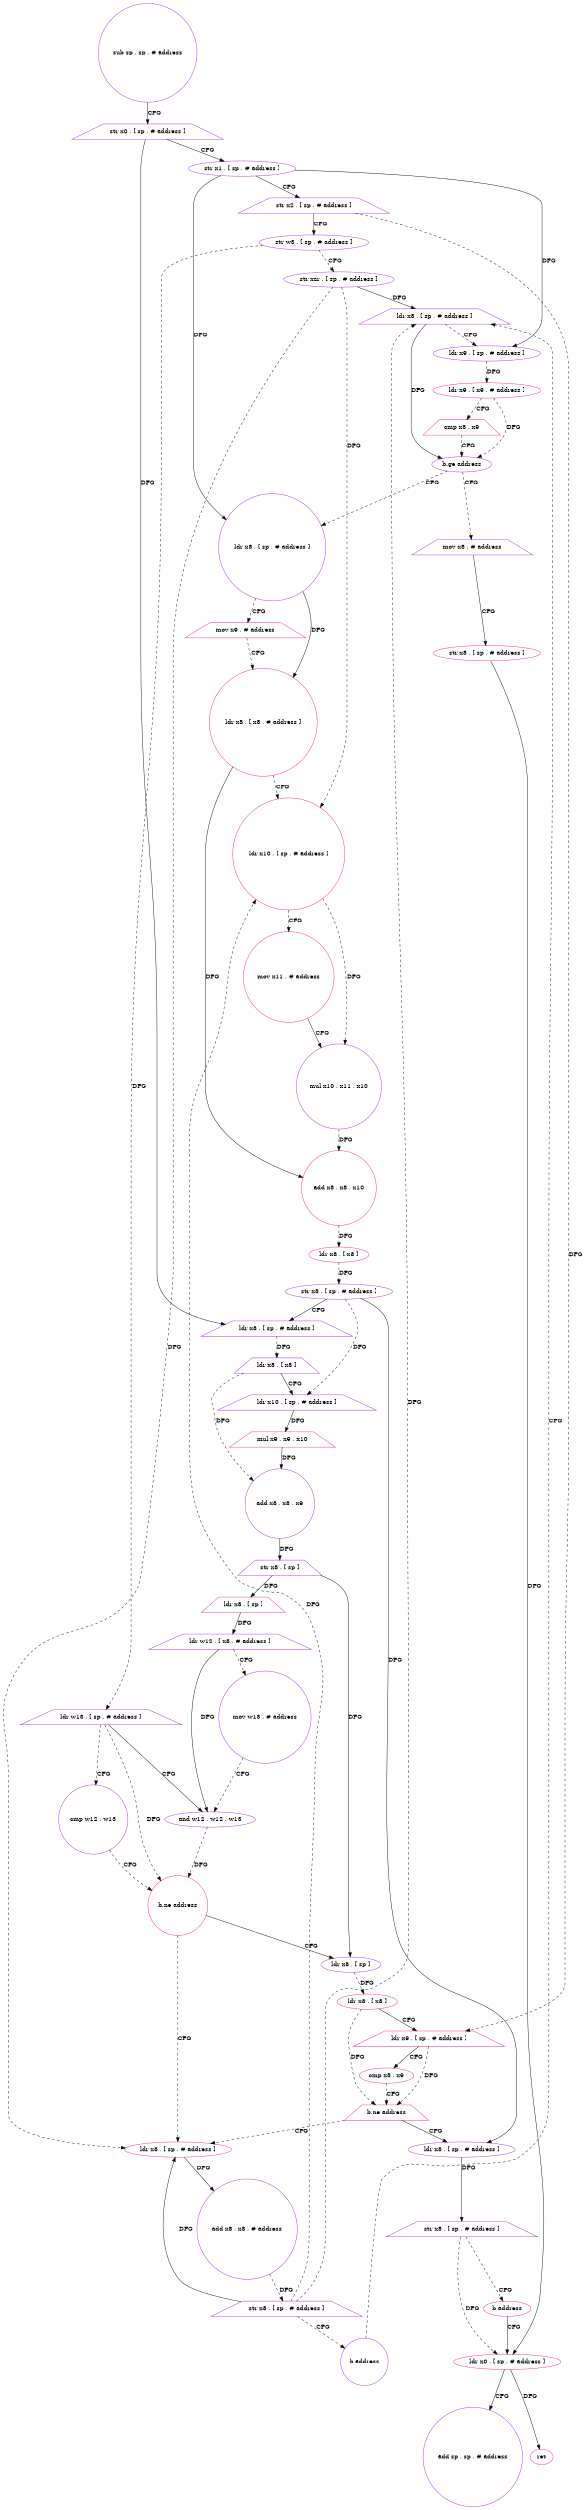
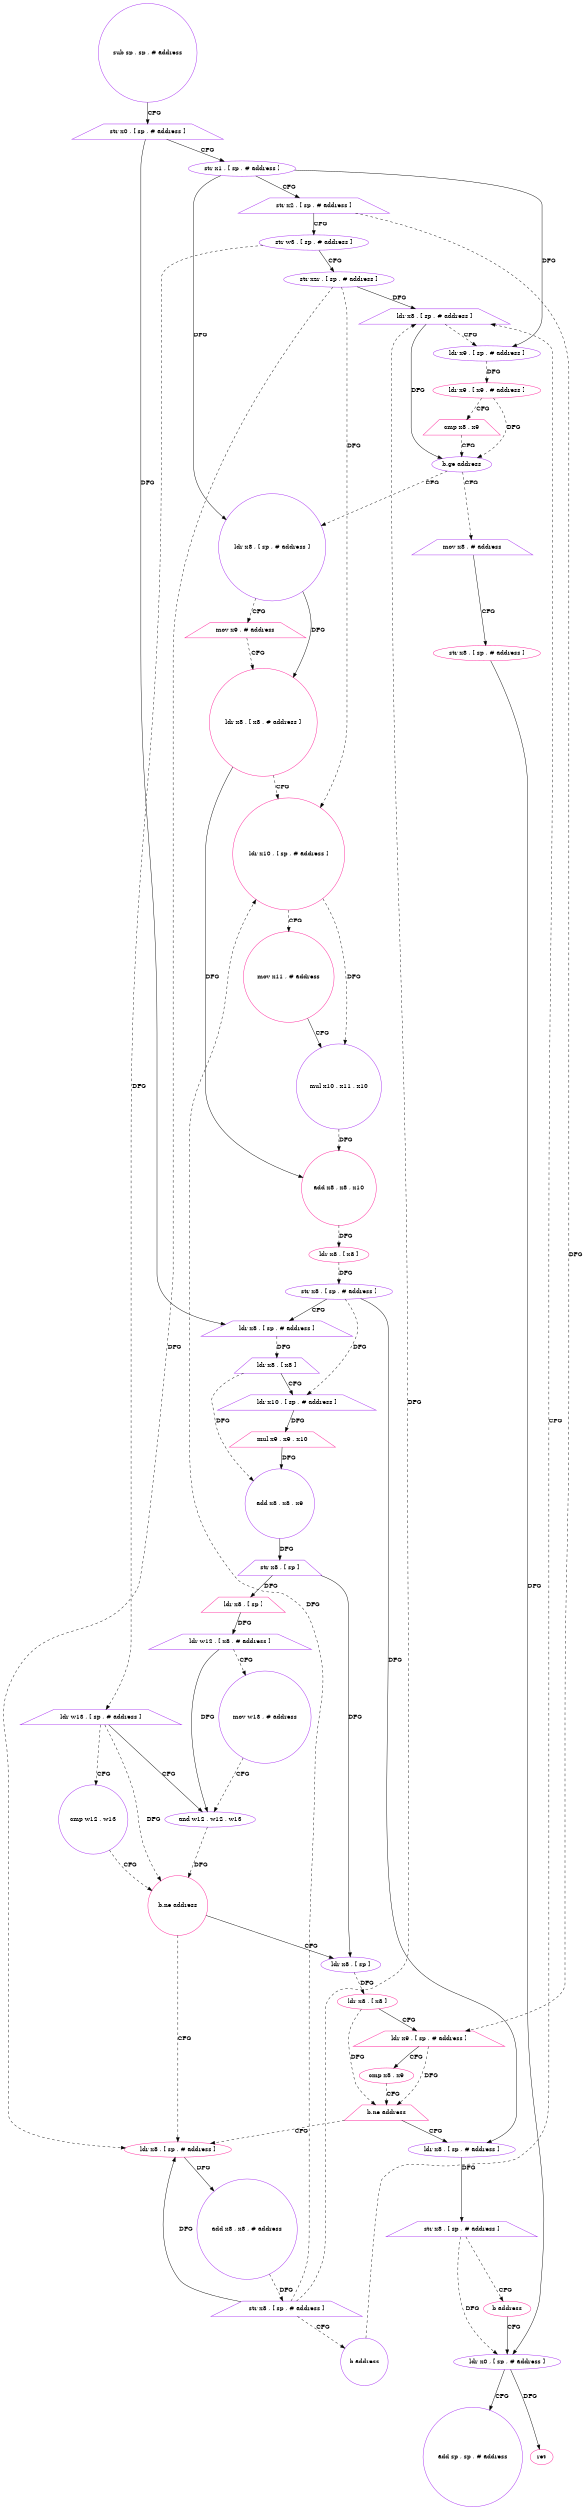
edge "str w3 , [ sp , # address ]" -> "str xzr , [ sp , # address ]": style dashed -> solid
node "ldr x0 , [ sp , # address ]": color deeppink -> purple
